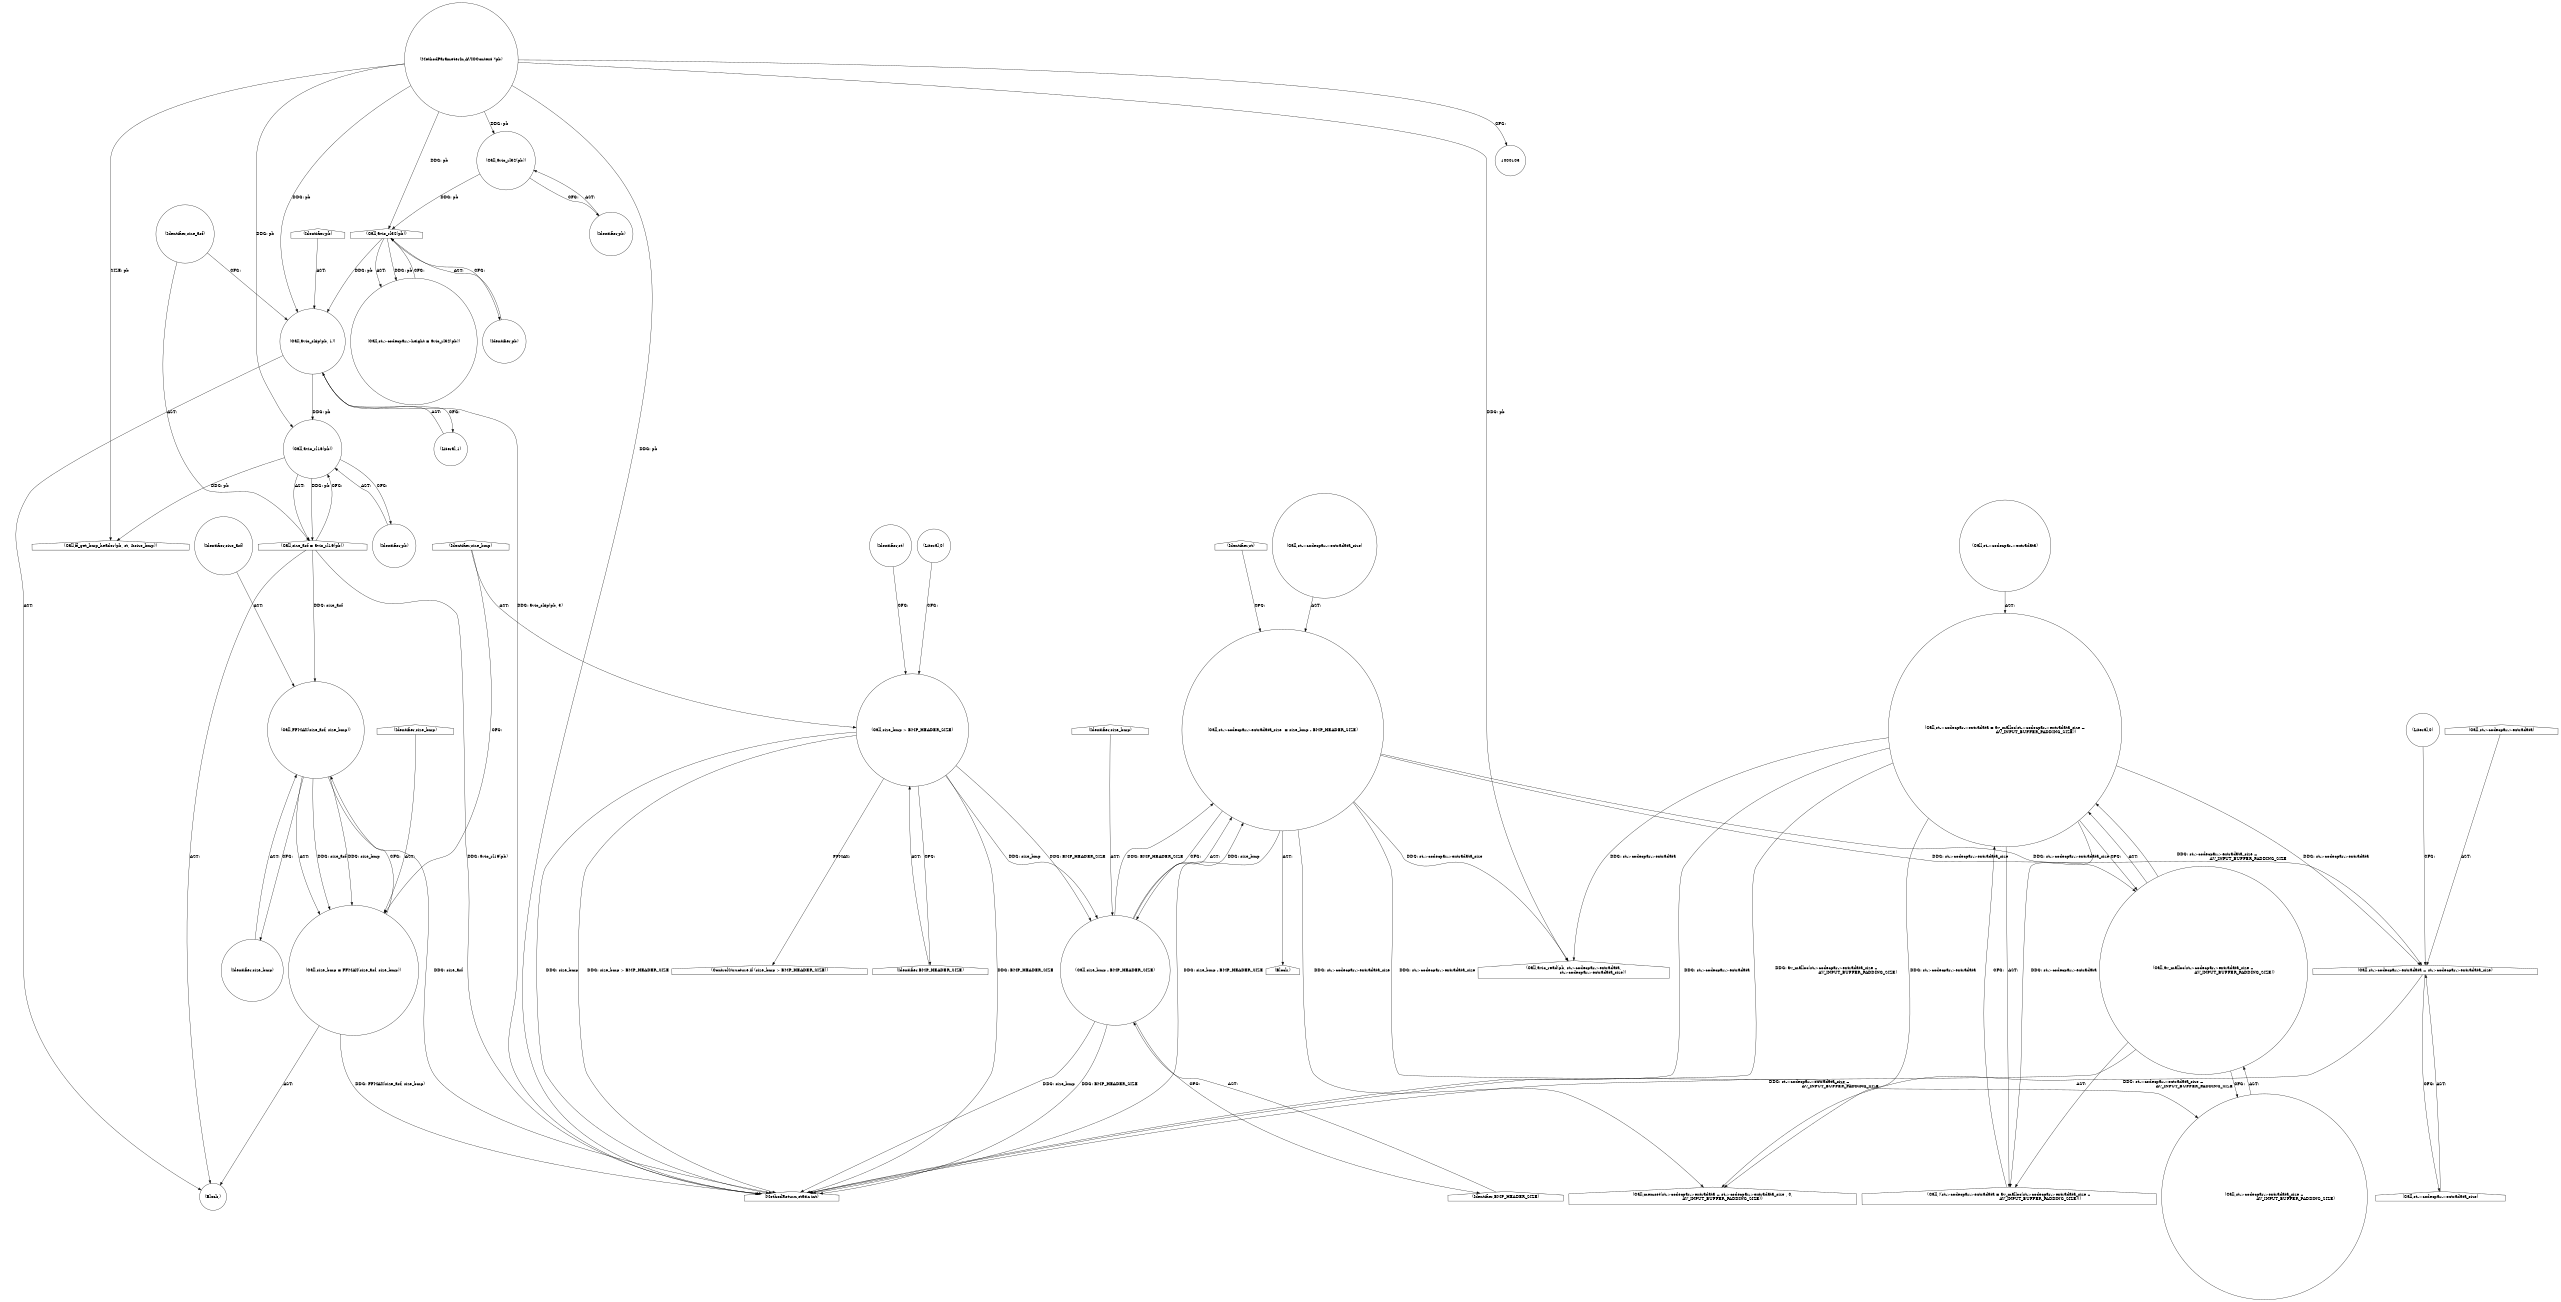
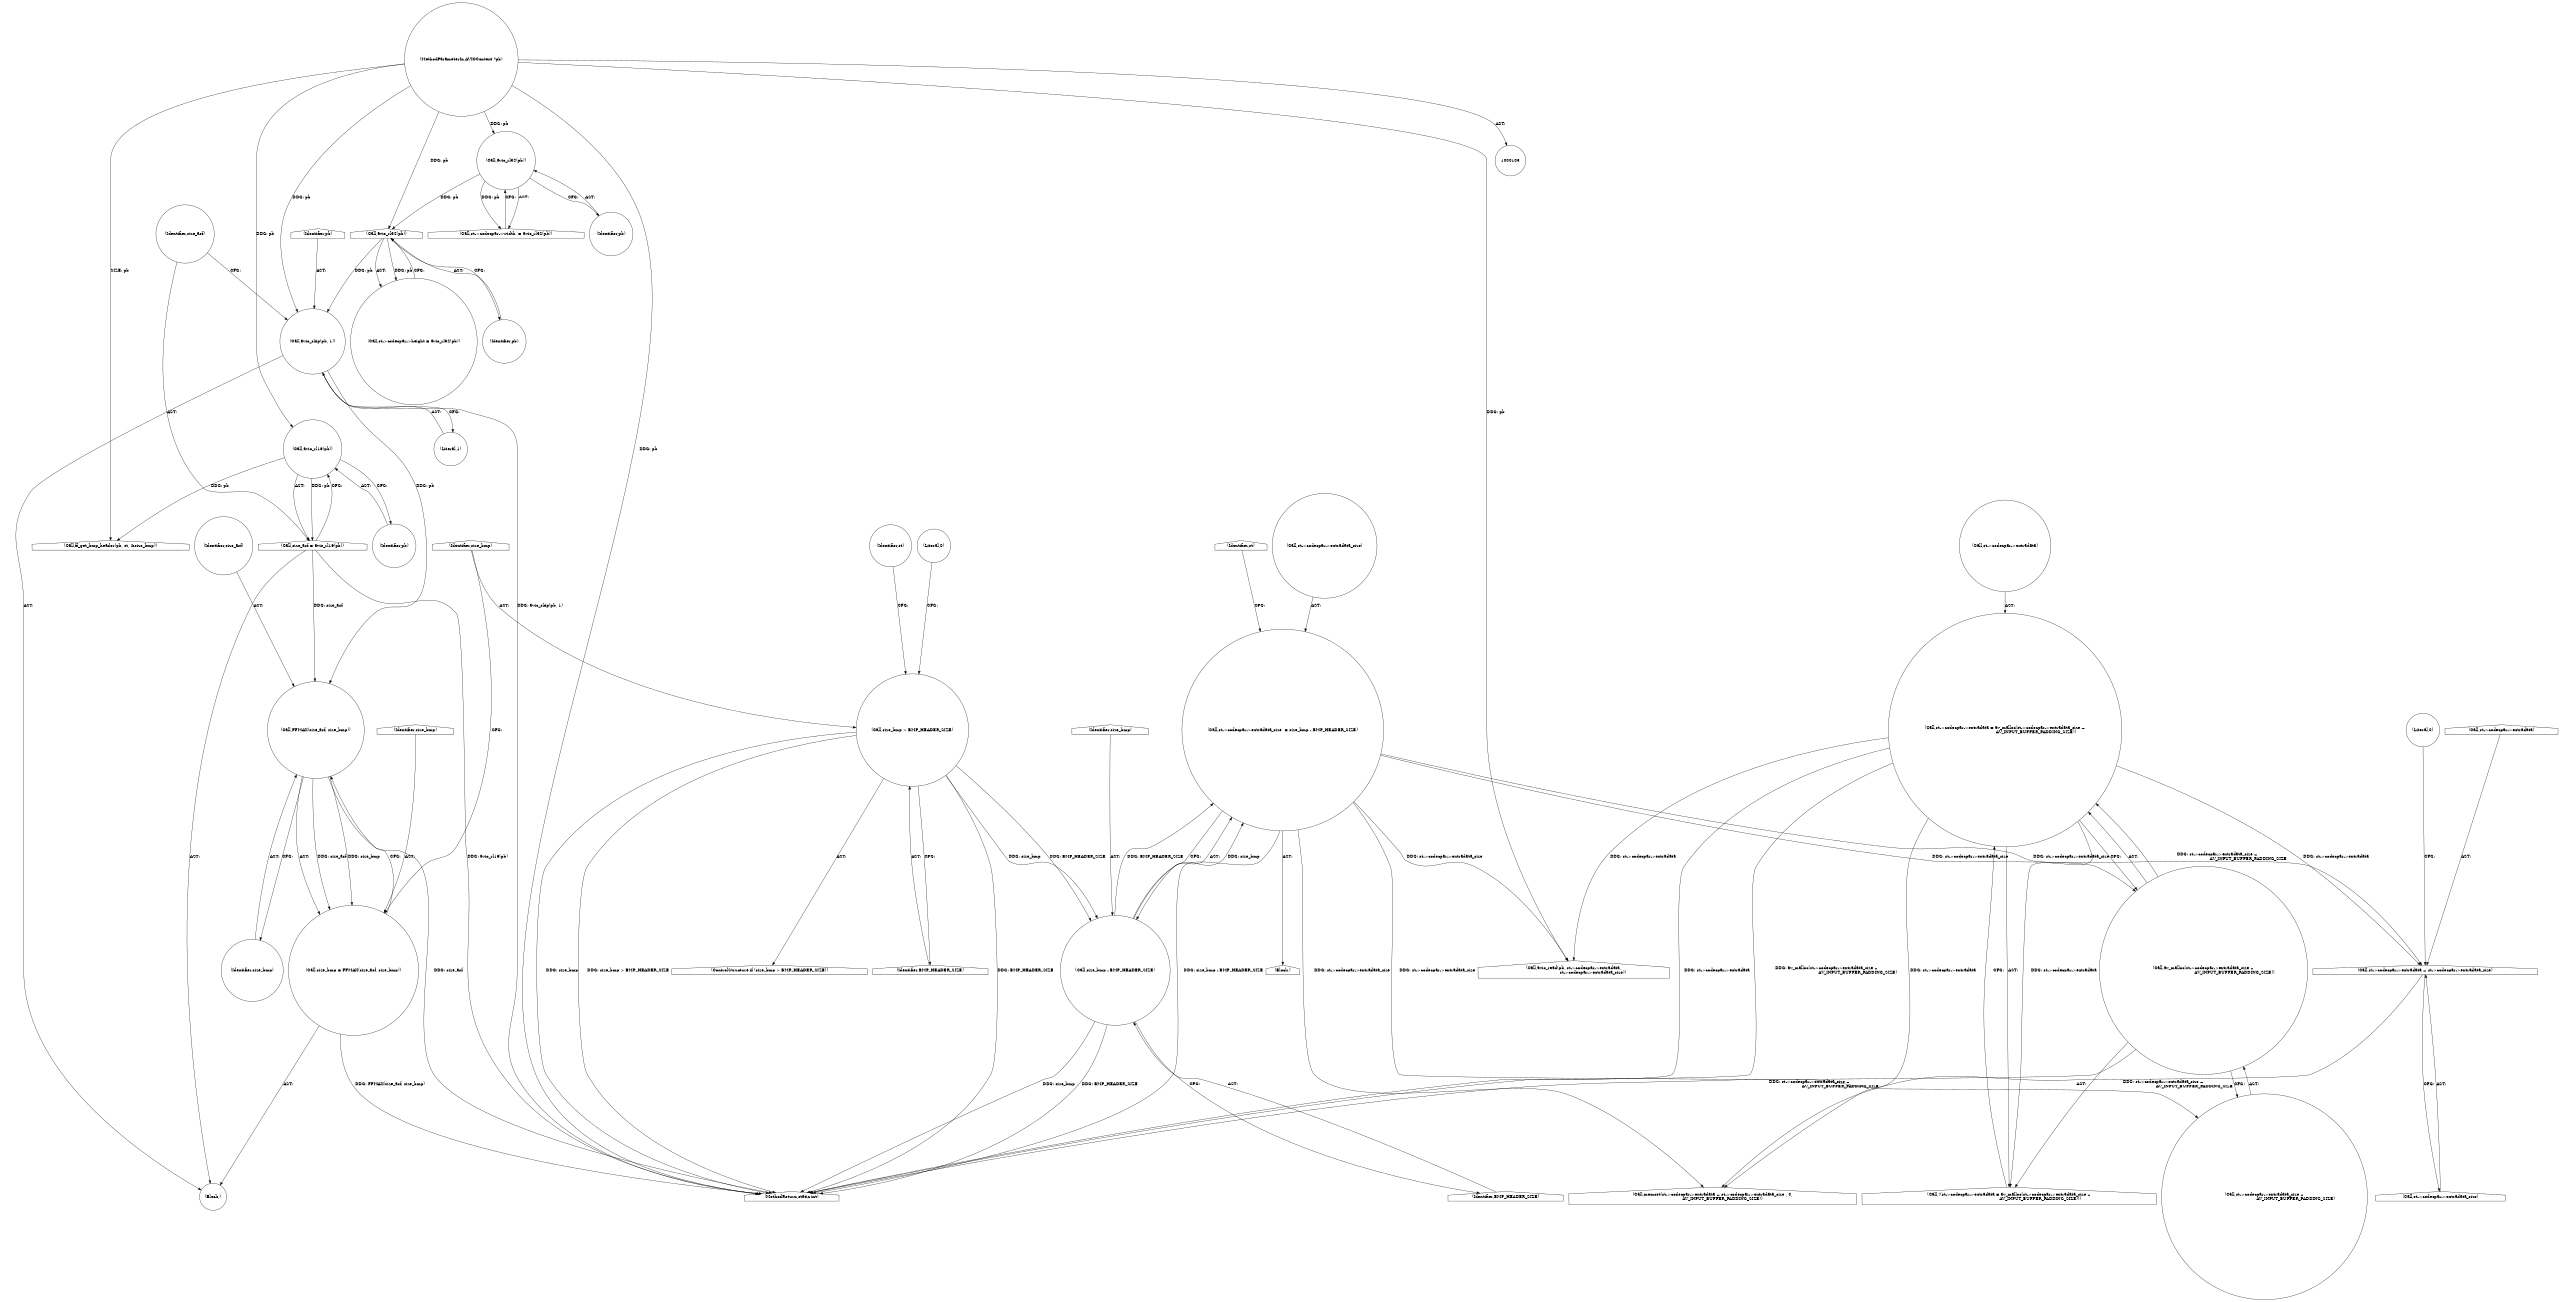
edge "(MethodParameterIn,AVIOContext *pb)" -> "1000103": label "CFG: " -> "AST: "
node "(Call,st->codecpar->width  = avio_rl32(pb))": added
edge "(Call,avio_skip(pb, 1))" -> "(Call,avio_rl16(pb))": now "(Call,avio_skip(pb, 1))" -> "(Call,FFMAX(size_asf, size_bmp))"
edge "(Call,avio_skip(pb, 1))" -> "(MethodReturn,static int)": label "DDG: avio_skip(pb, 3)" -> "DDG: avio_skip(pb, 1)"
edge "(Call,size_bmp > BMP_HEADER_SIZE)" -> "(ControlStructure,if (size_bmp > BMP_HEADER_SIZE))": label "FFMAX: " -> "AST: "
